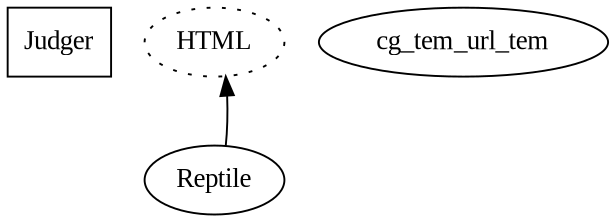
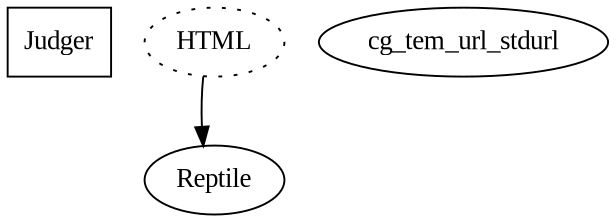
node "cg_tem_url_tem": label "cg_tem_url_tem" -> "cg_tem_url_stdurl"
edge "Reptile" -> "HTML": reversed
